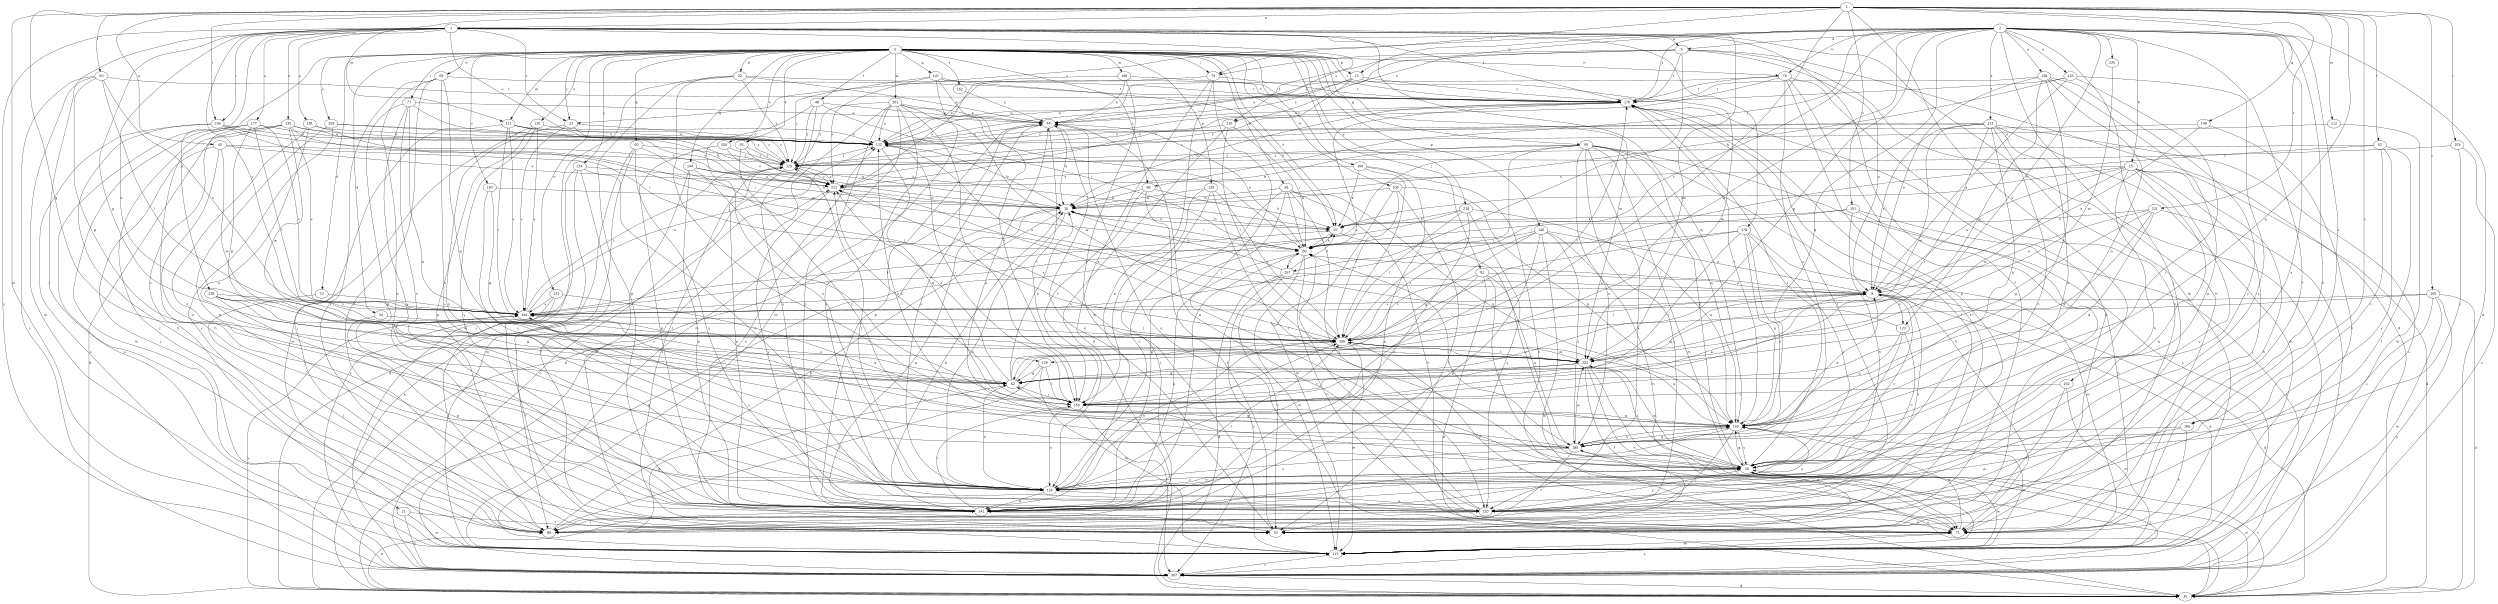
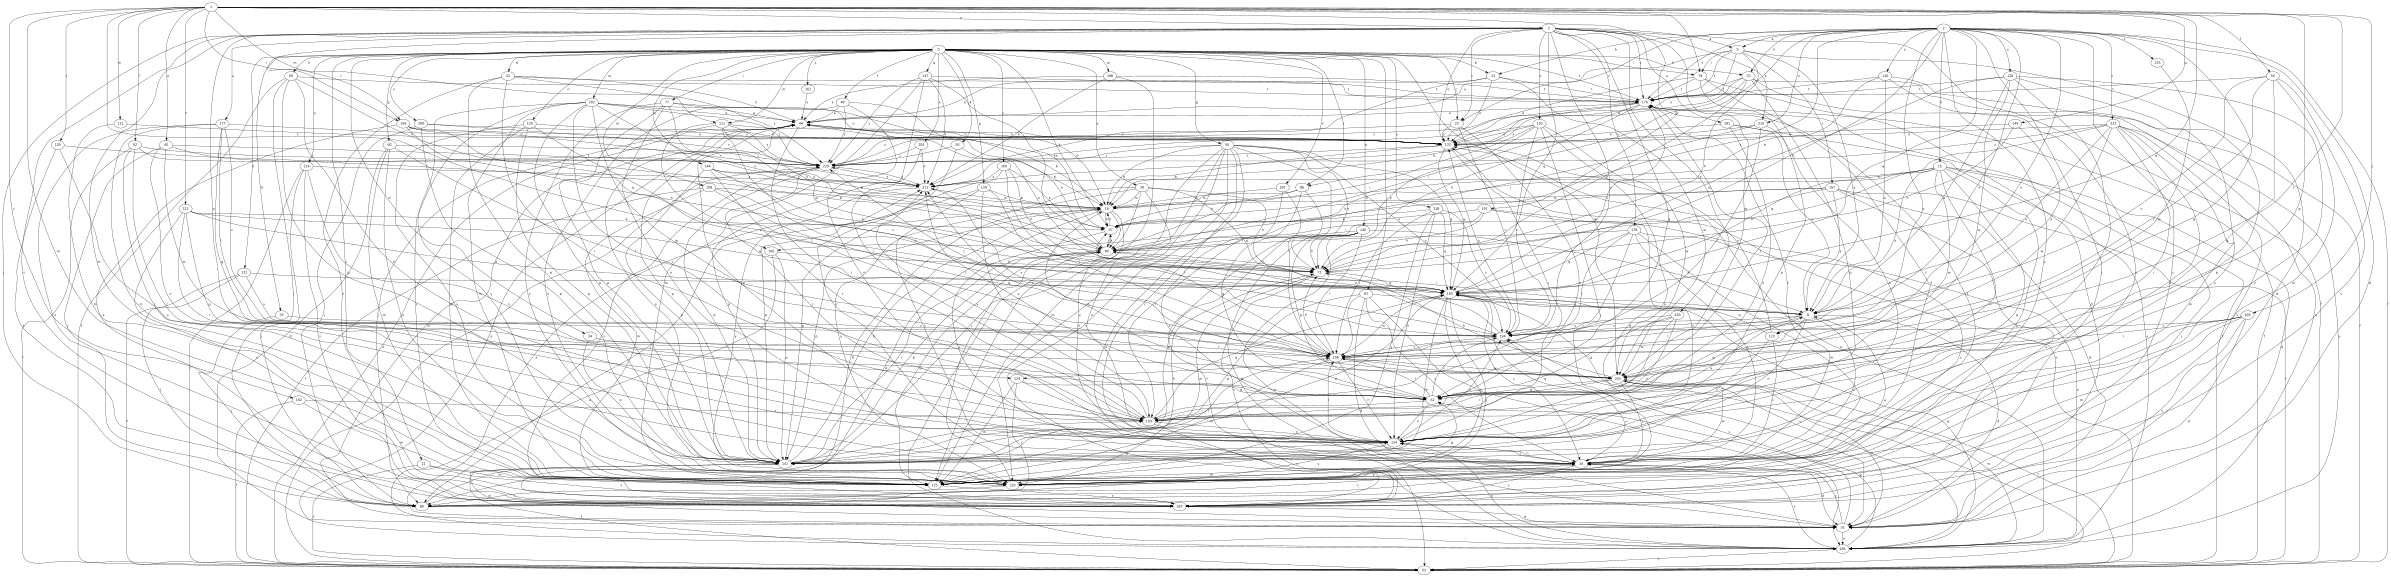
edge "80" -> "157": reversed
